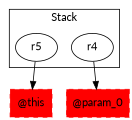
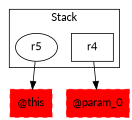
node "r4": shape ellipse -> box
